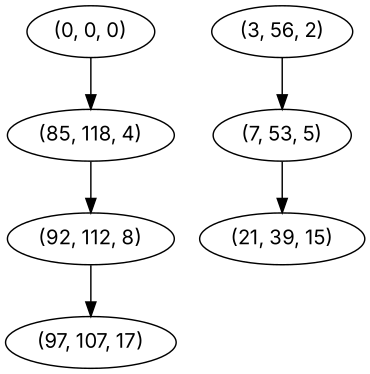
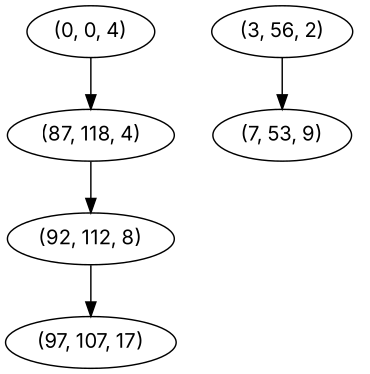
node "(0, 0, 0)": label "(0, 0, 0)" -> "(0, 0, 4)"
node "(85, 118, 4)": label "(85, 118, 4)" -> "(87, 118, 4)"
node "(7, 53, 5)": label "(7, 53, 5)" -> "(7, 53, 9)"
node "(21, 39, 15)": removed
